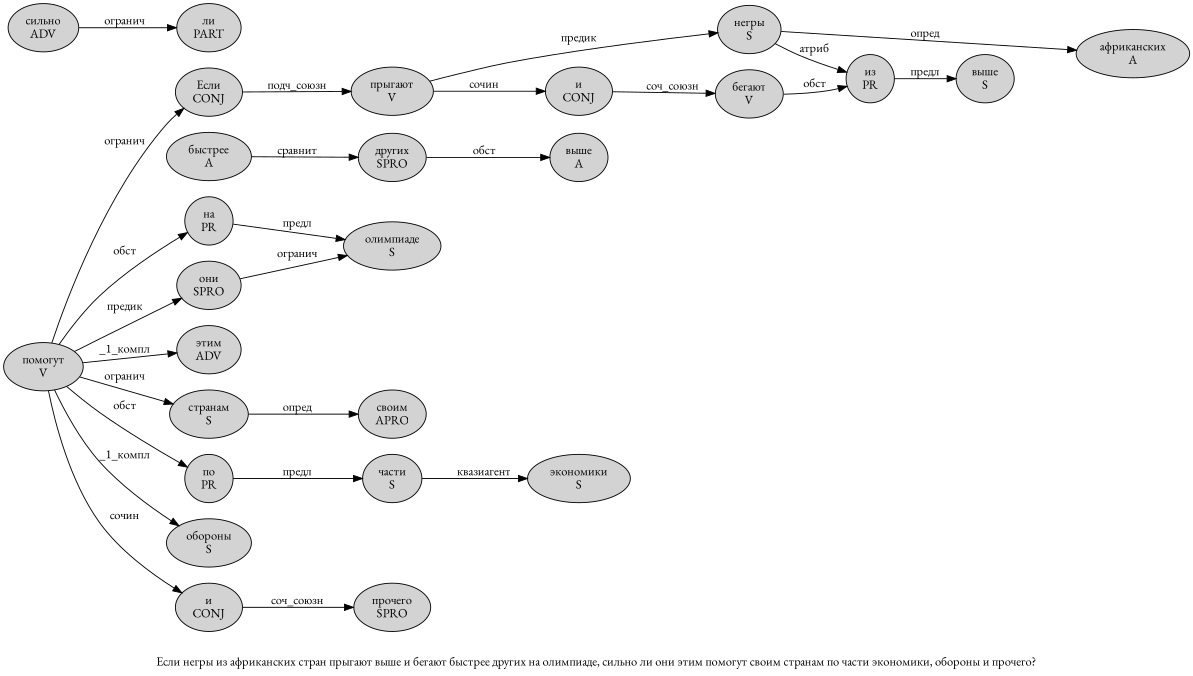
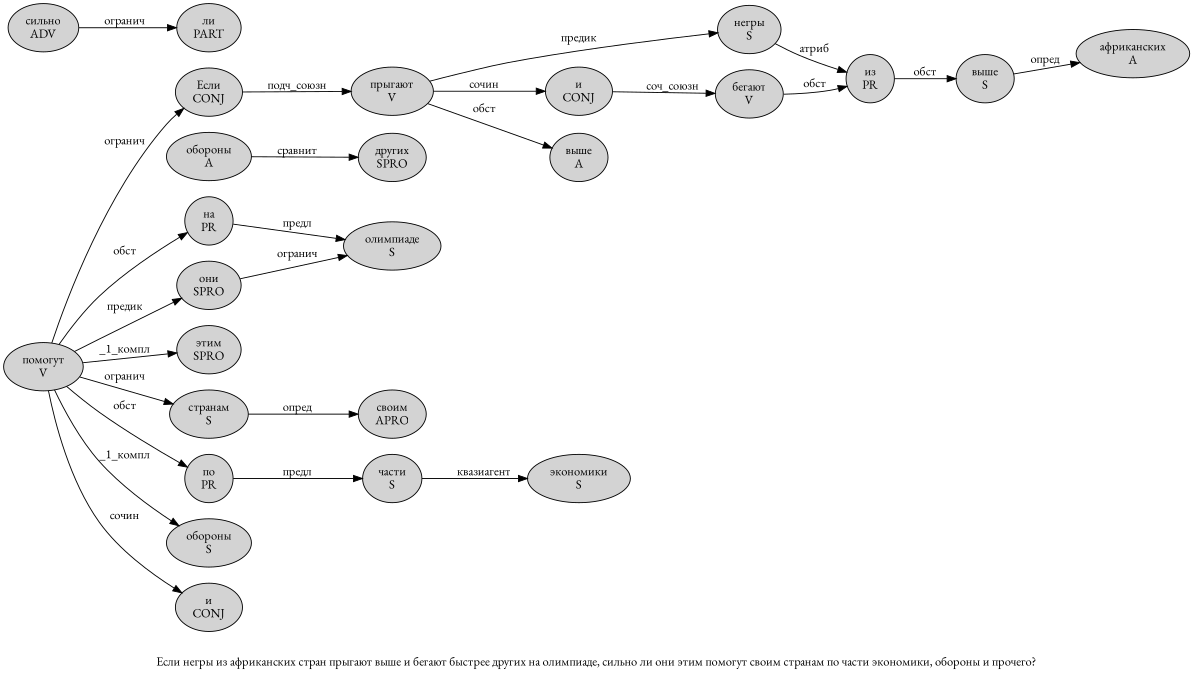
edge "негры S" -> "африканских A": now "выше S" -> "африканских A"
edge "из PR" -> "выше S": label "предл" -> "обст"
node "быстрее A": label "быстрее A" -> "обороны A"
edge "других SPRO" -> "выше A": now "прыгают V" -> "выше A"
node "этим ADV": label "этим ADV" -> "этим SPRO"
node "прочего SPRO": removed
